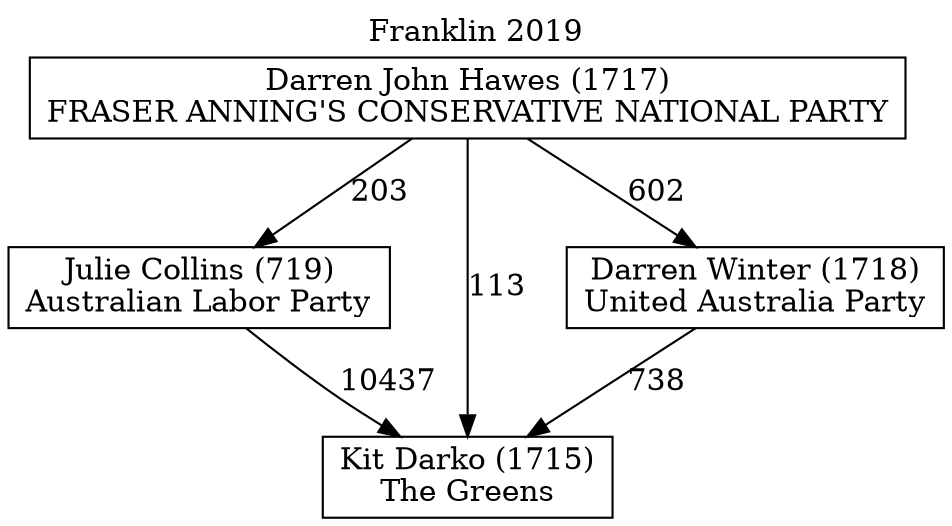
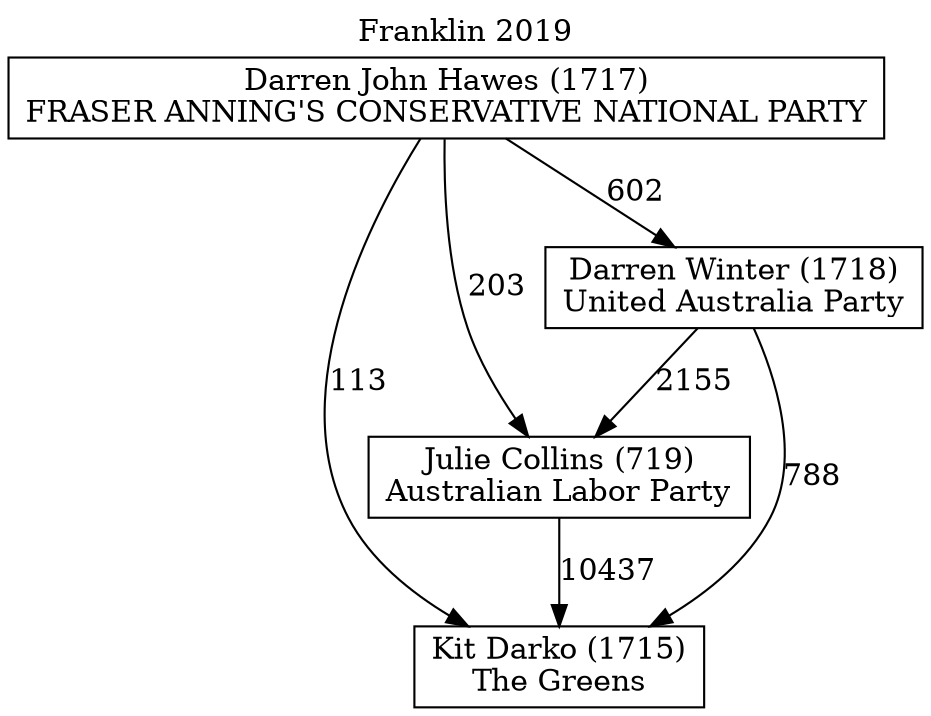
edge "Darren Winter (1718) United Australia Party" -> "Julie Collins (719) Australian Labor Party": added, label "2155"
edge "Darren Winter (1718) United Australia Party" -> "Kit Darko (1715) The Greens": label "738" -> "788"
